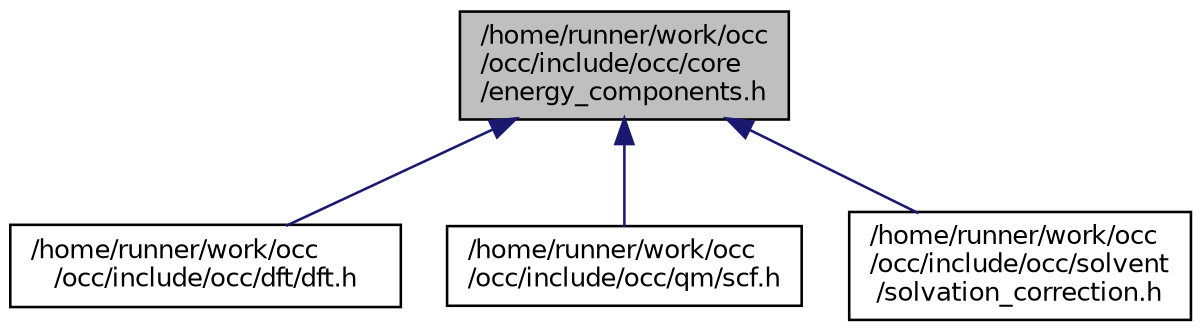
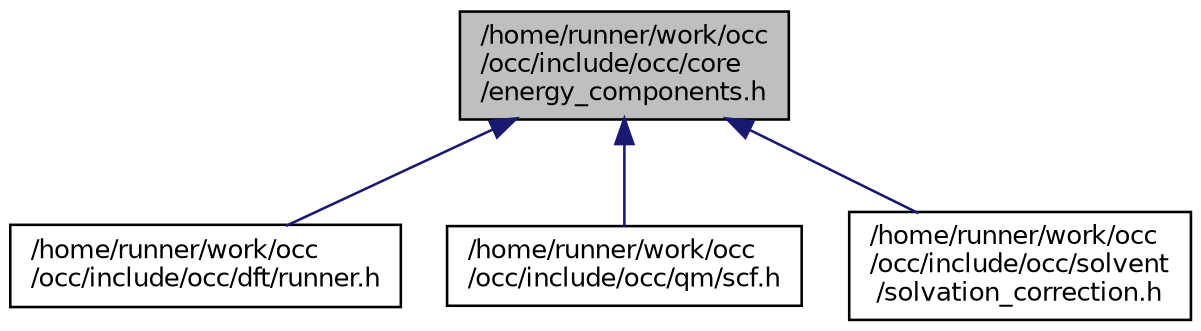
node "/home/runner/work/occ /occ/include/occ/dft/dft.h": label "/home/runner/work/occ /occ/include/occ/dft/dft.h" -> "/home/runner/work/occ /occ/include/occ/dft/runner.h"
